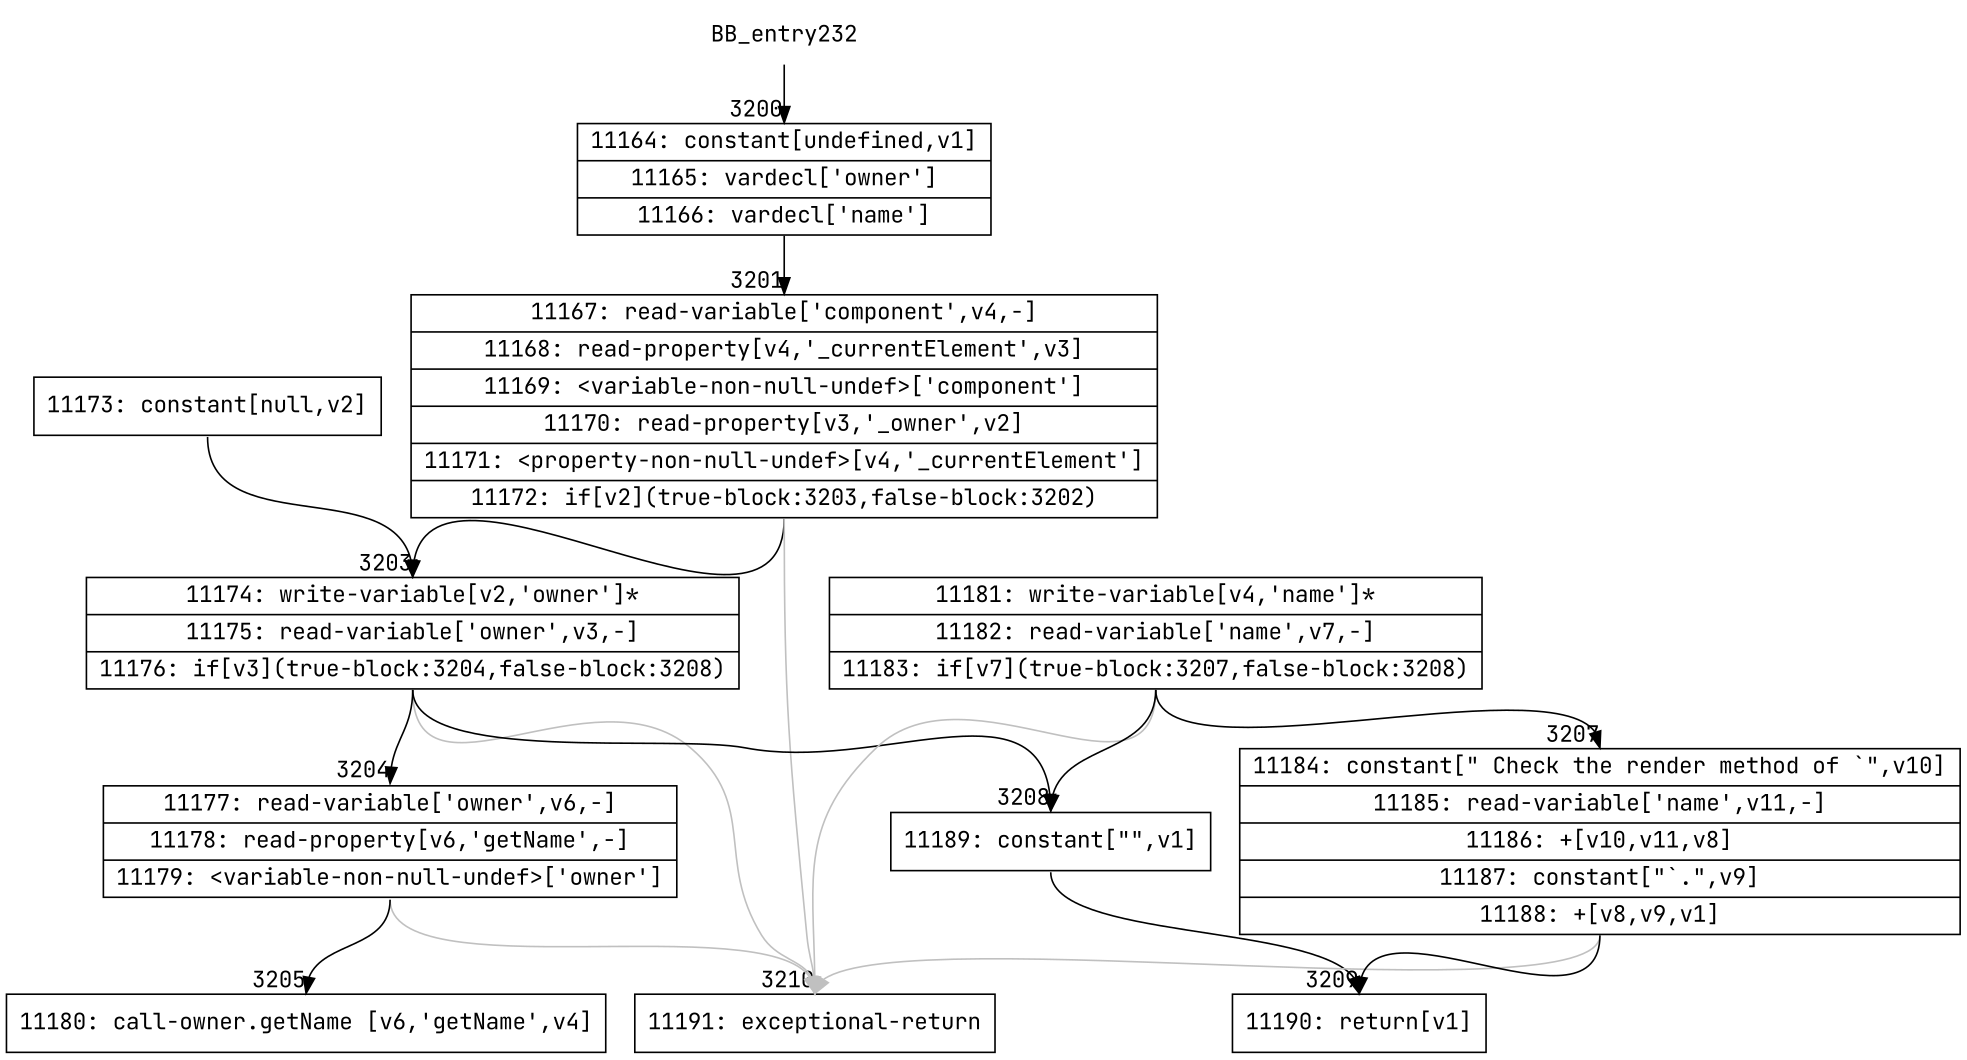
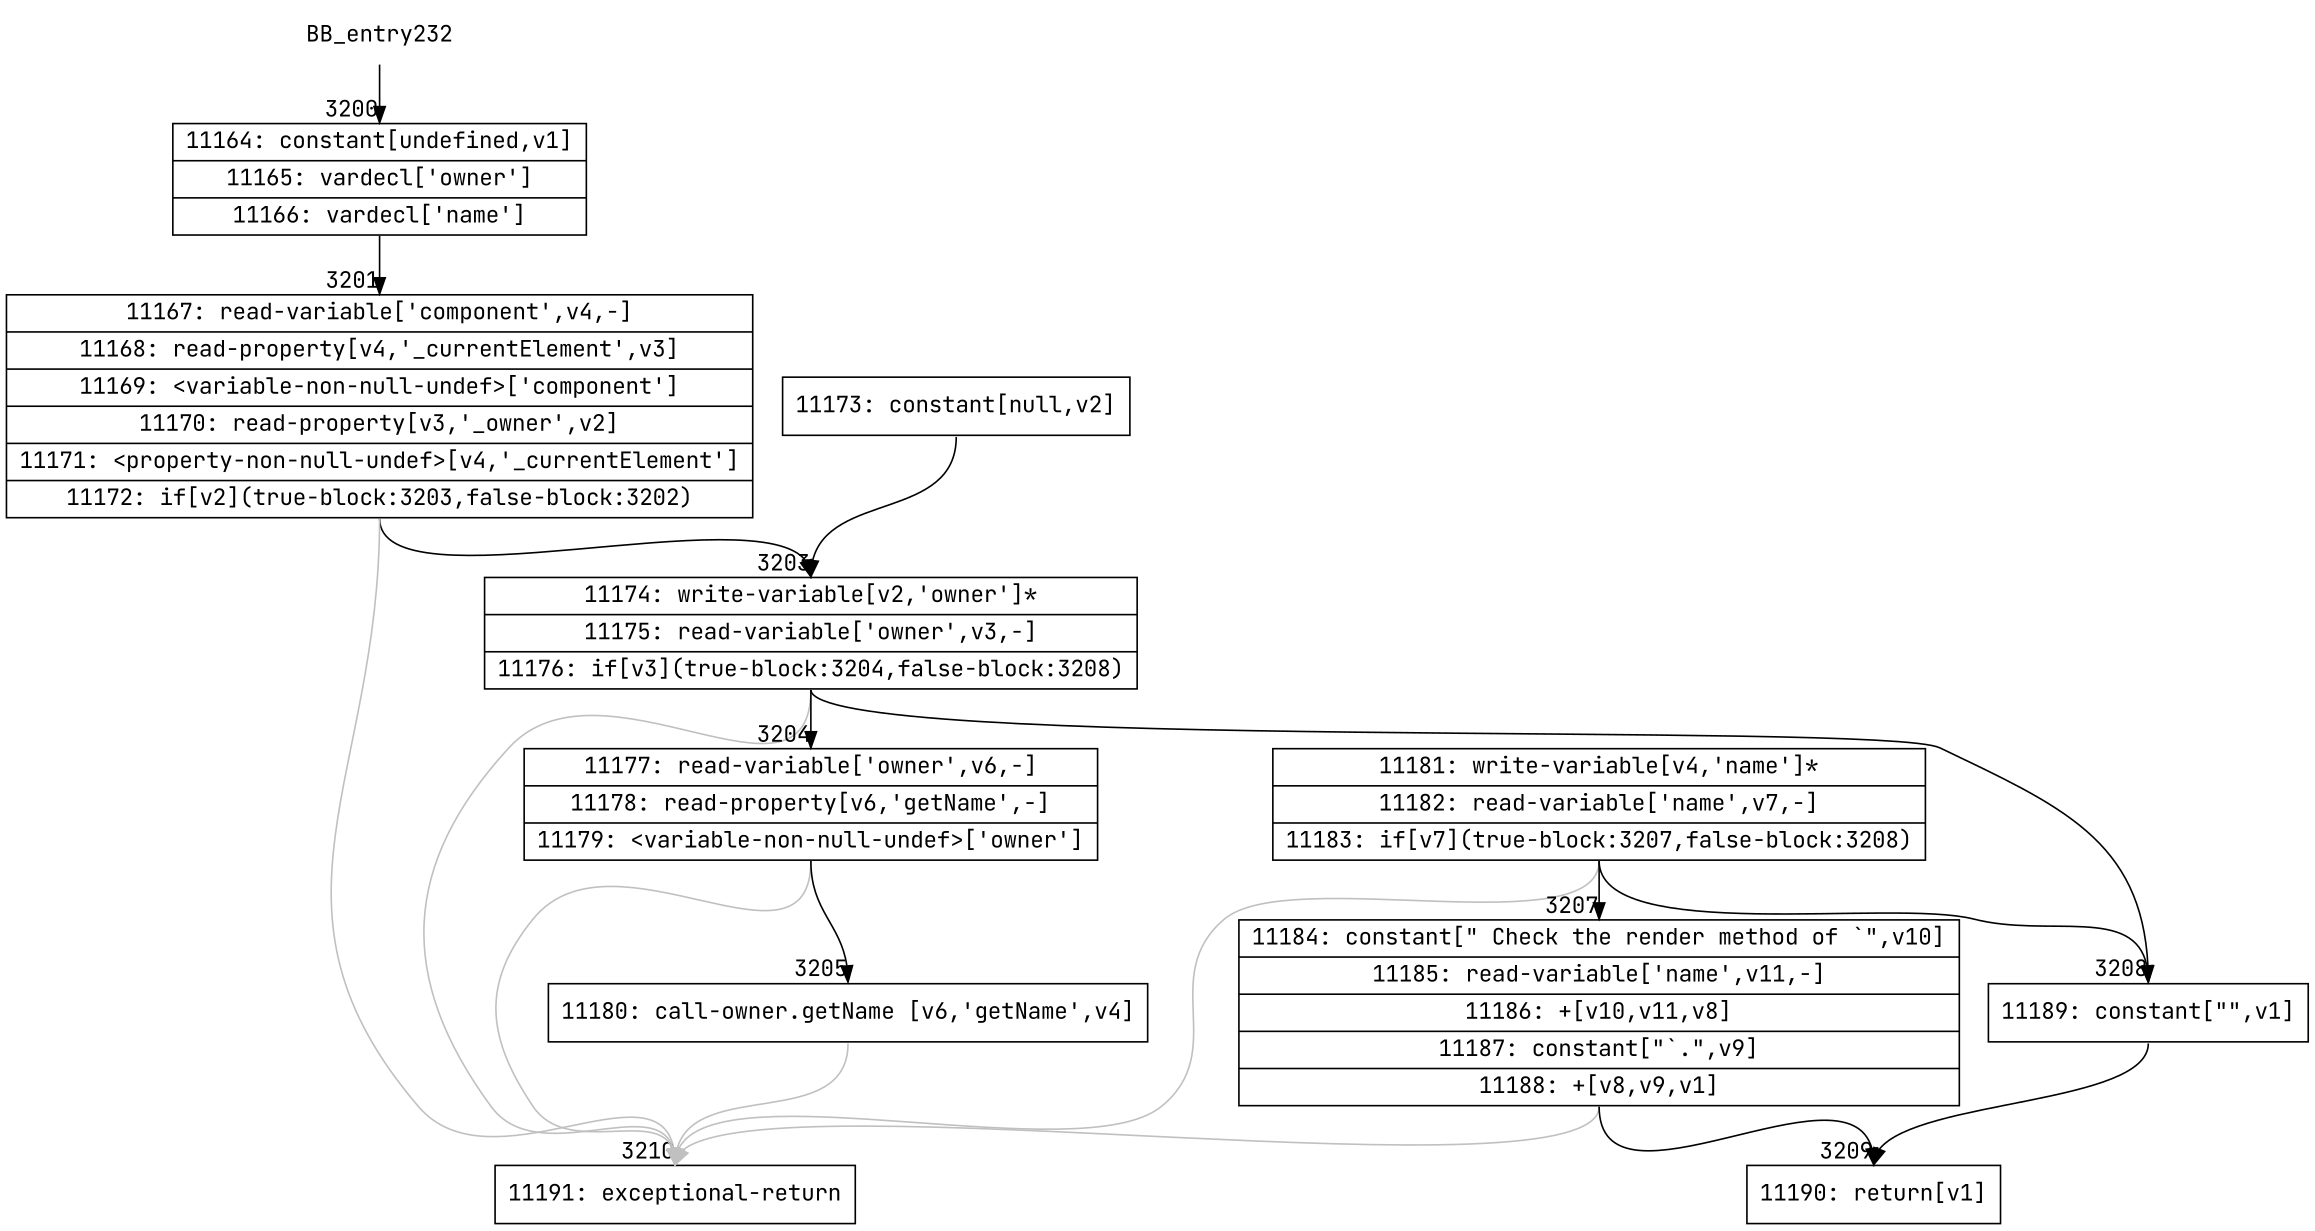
edge "11180: call-owner.getName [v6,'getName',v4]" -> "11191: exceptional-return": added
